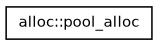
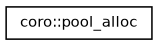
node "alloc::pool_alloc": label "alloc::pool_alloc" -> "coro::pool_alloc"
